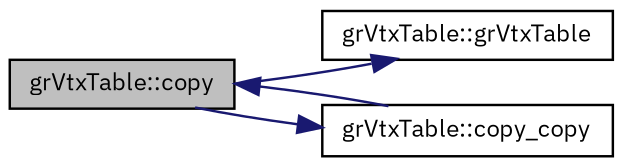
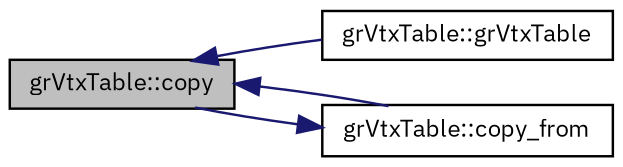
edge "grVtxTable::copy" -> "grVtxTable::grVtxTable": reversed
node "grVtxTable::copy_copy": label "grVtxTable::copy_copy" -> "grVtxTable::copy_from"
